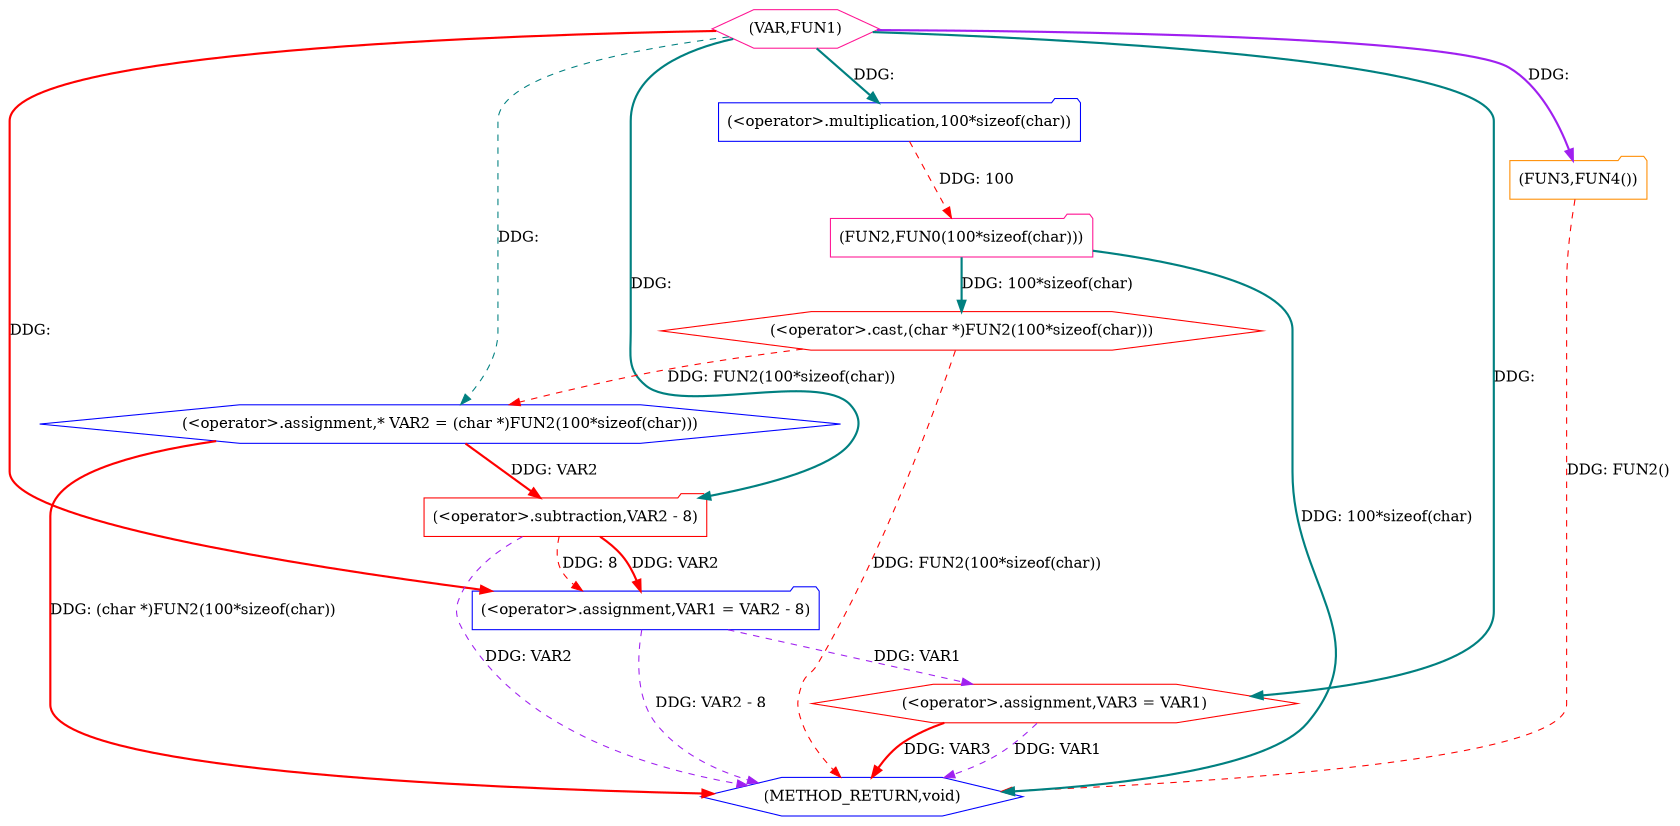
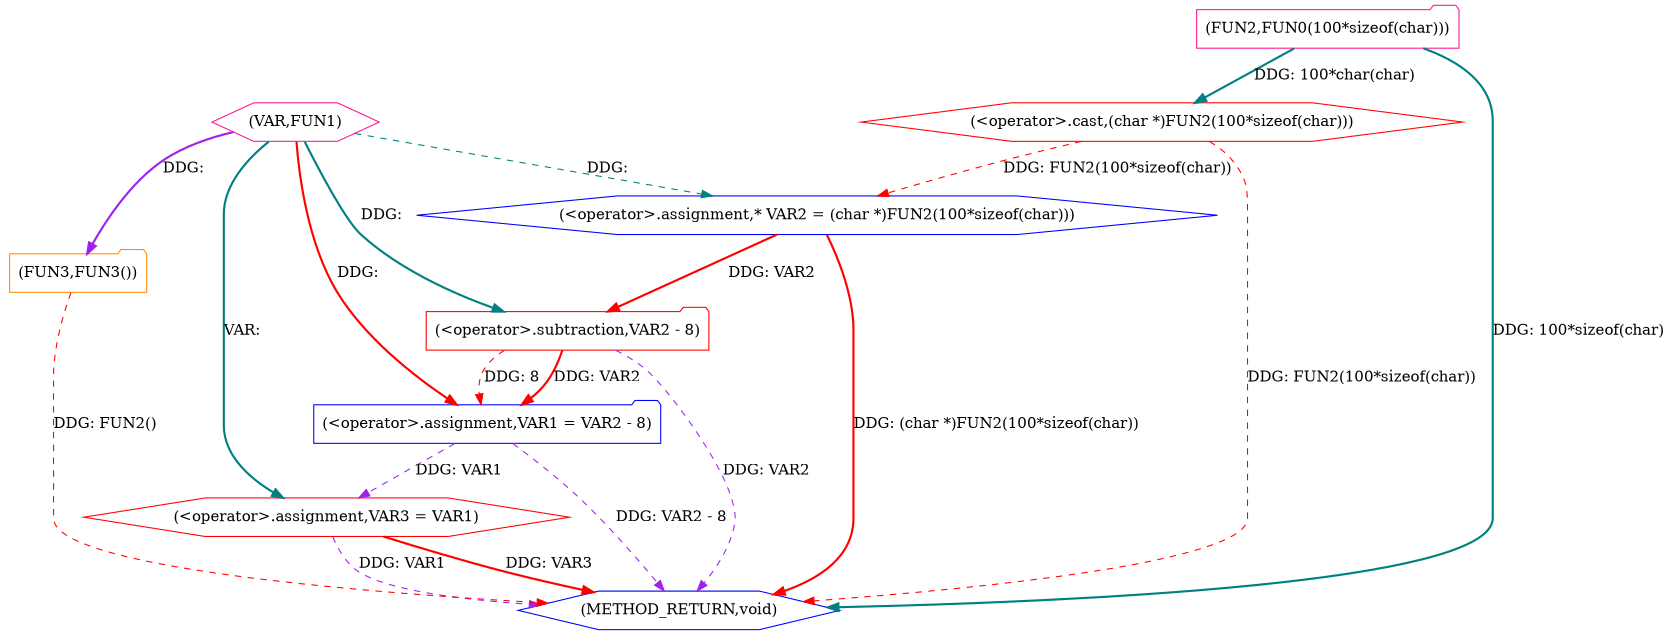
node "(<operator>.multiplication,100*sizeof(char))": removed
node "(FUN3,FUN4())": label "(FUN3,FUN4())" -> "(FUN3,FUN3())"
edge "(FUN2,FUN0(100*sizeof(char)))" -> "(<operator>.cast,(char *)FUN2(100*sizeof(char)))": label "DDG: 100*sizeof(char)" -> "DDG: 100*char(char)"
edge "(VAR,FUN1)" -> "(<operator>.assignment,VAR3 = VAR1)": label "DDG: " -> "VAR: "
